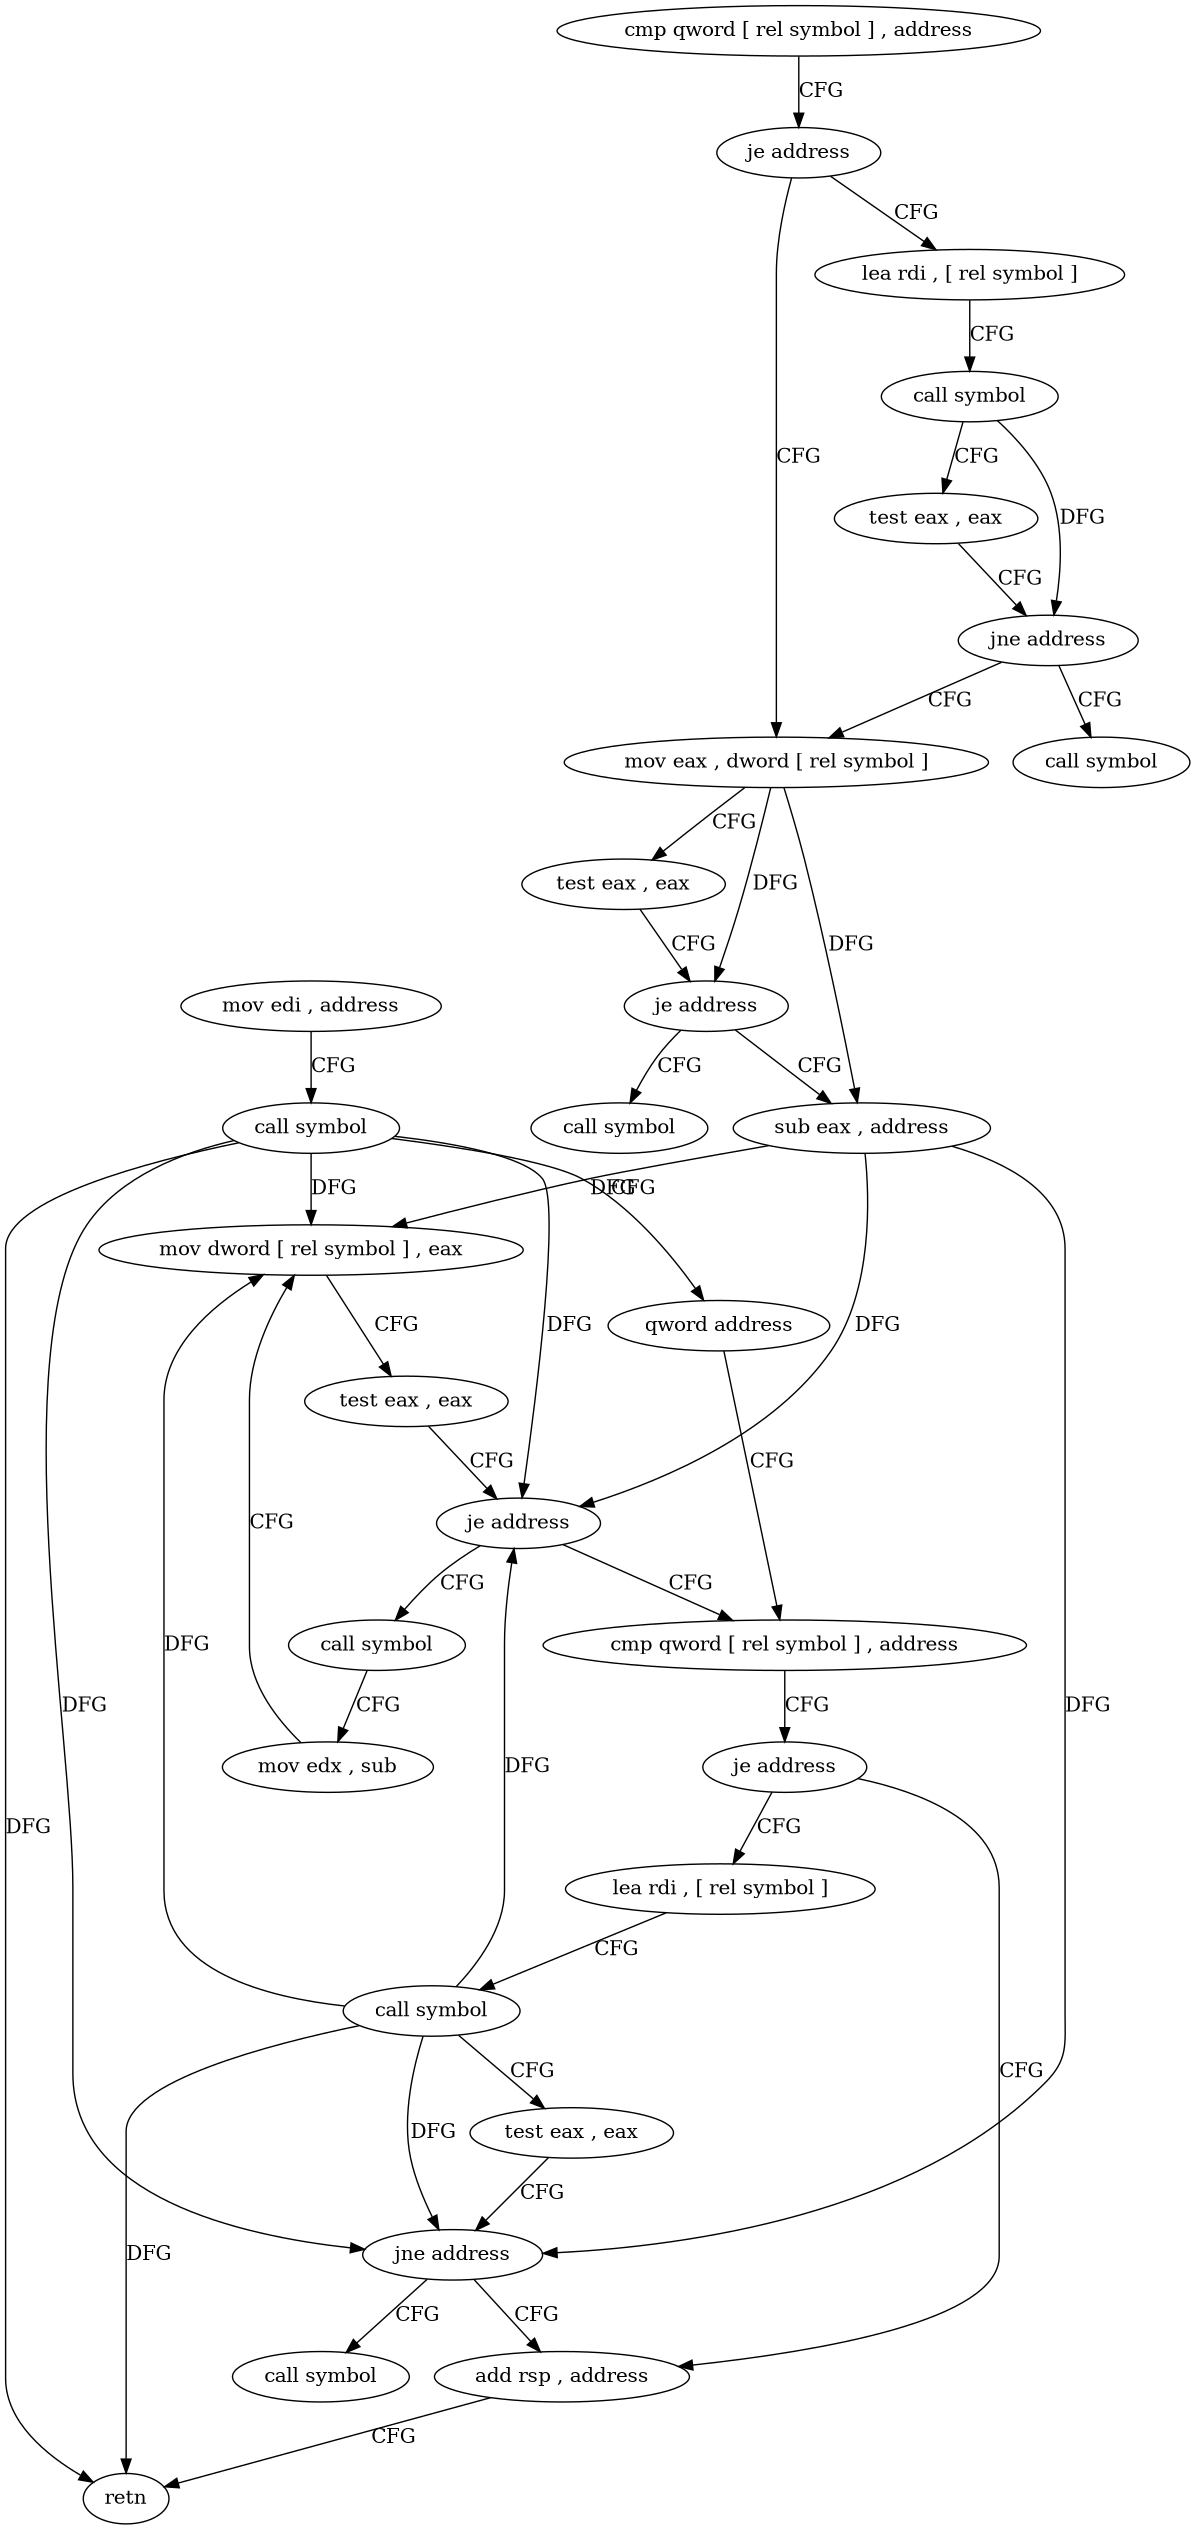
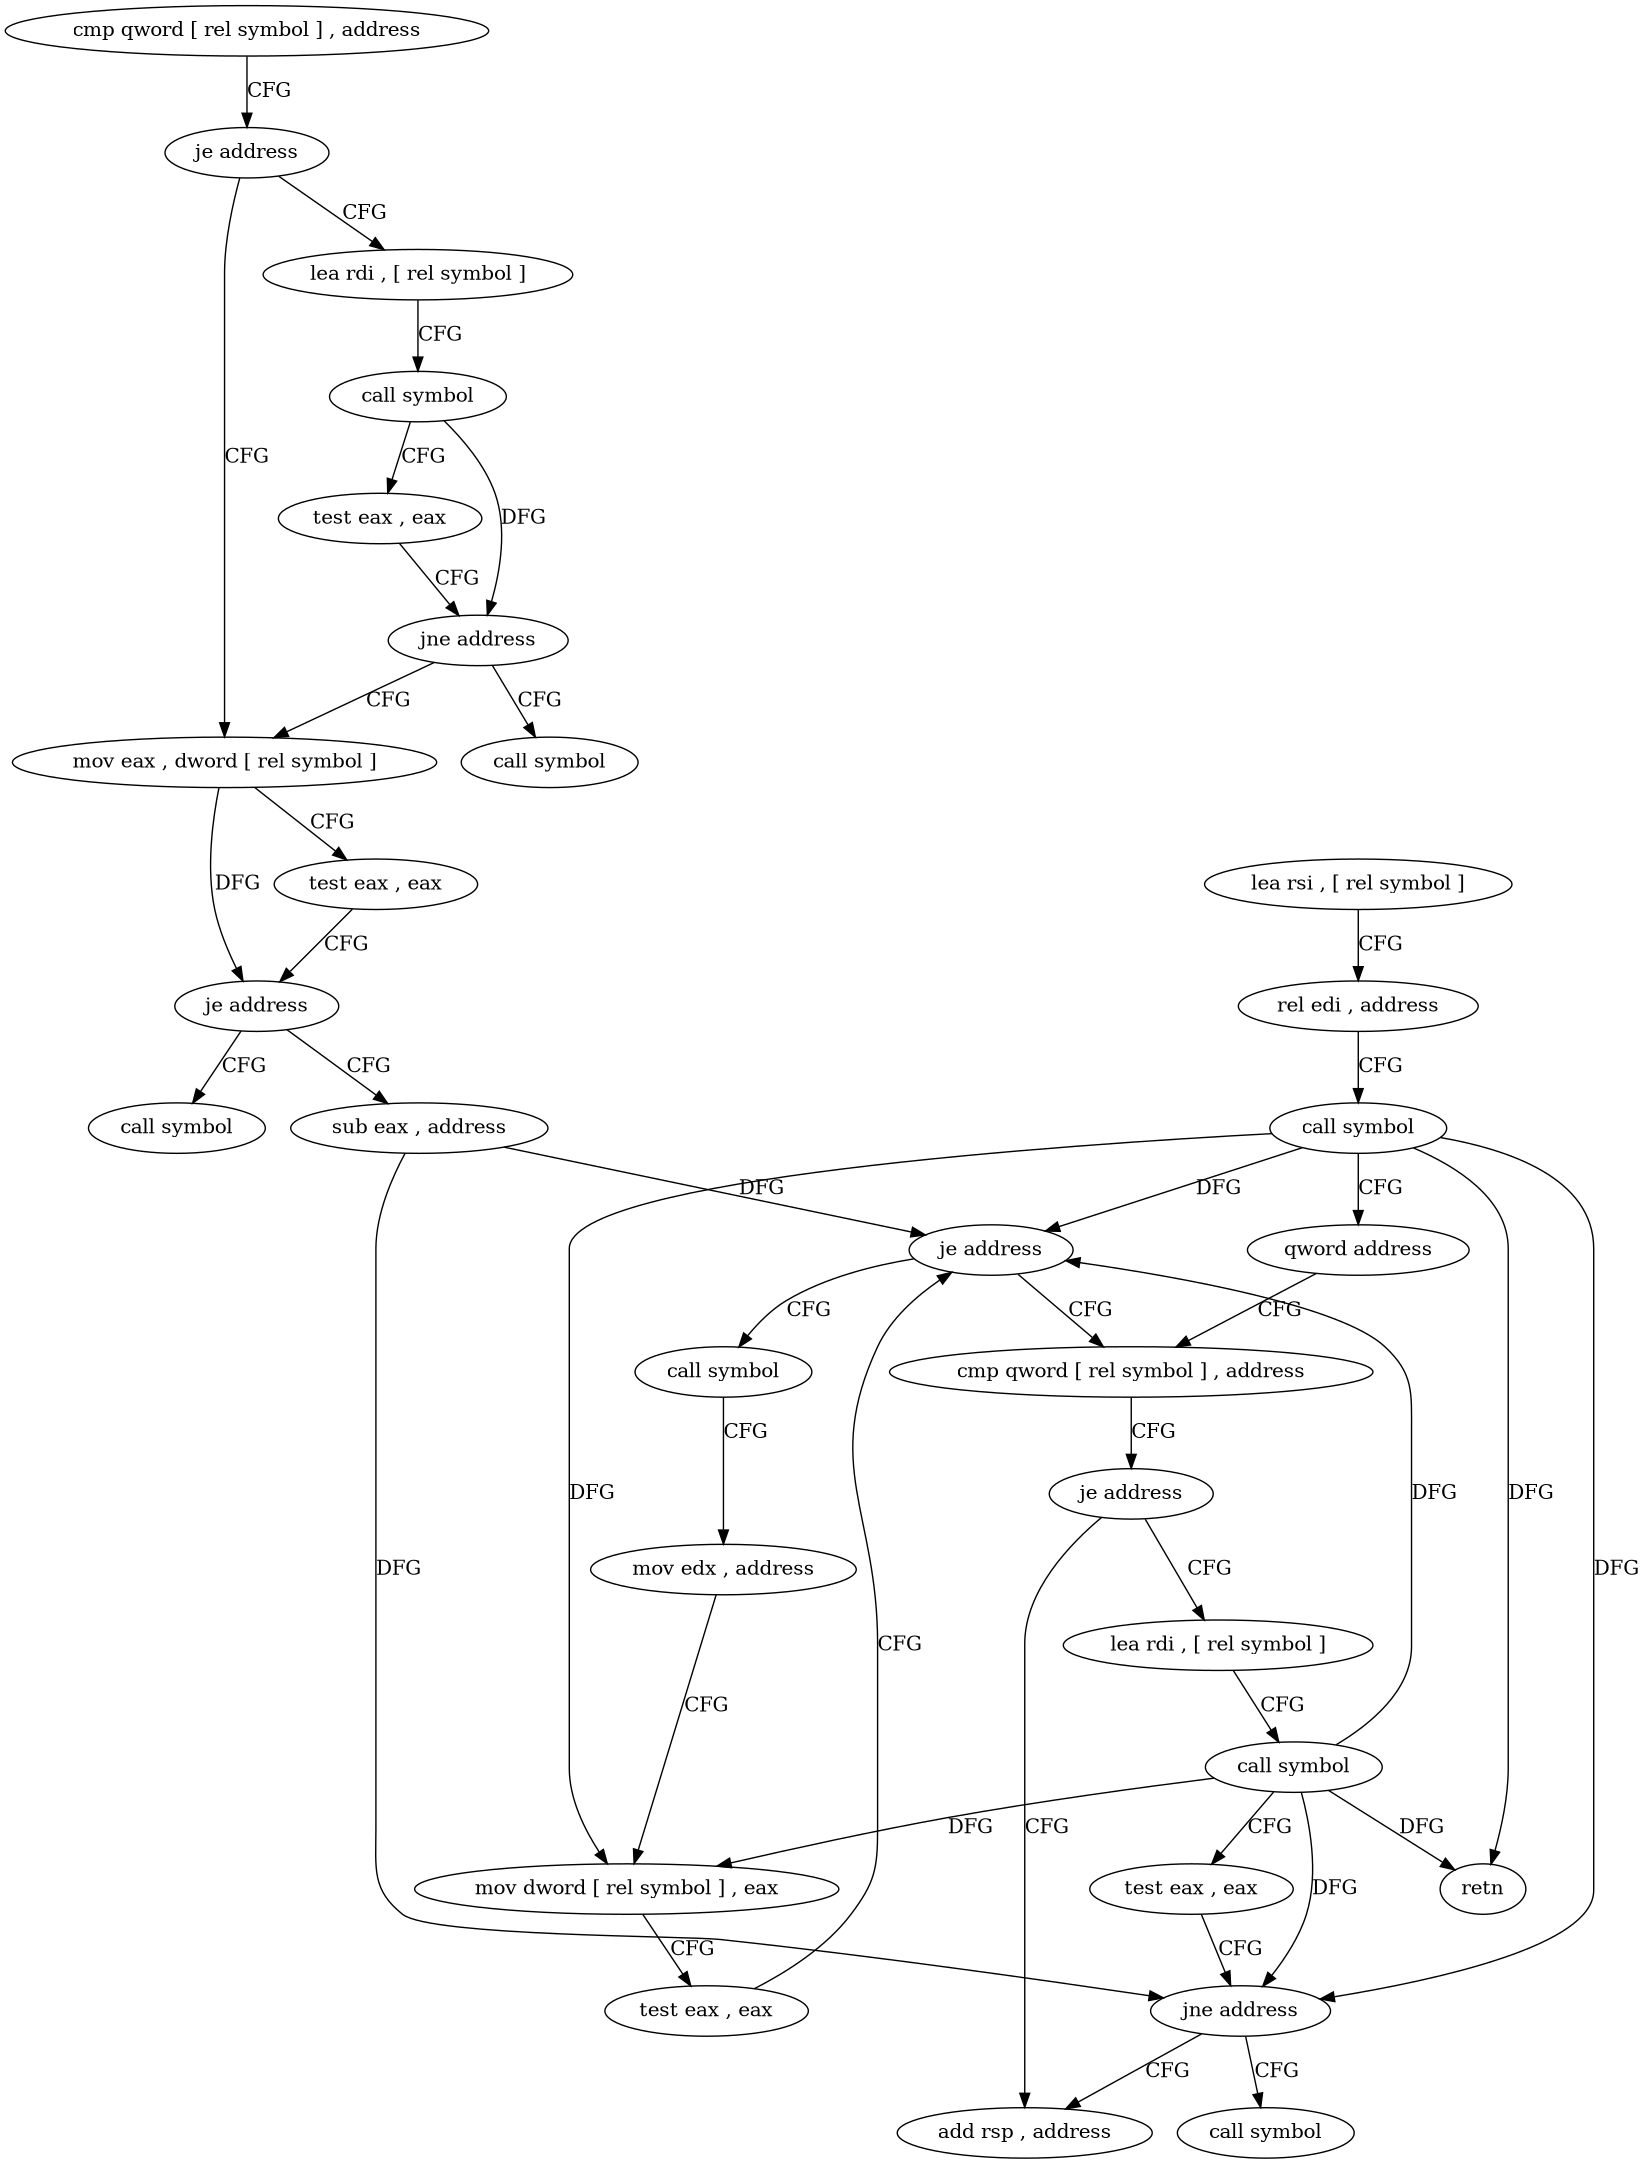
node "lea rsi , [ rel symbol ]": added
edge "mov eax , dword [ rel symbol ]" -> "sub eax , address": removed, label "DFG"
node "mov edi , address": label "mov edi , address" -> "rel edi , address"
edge "sub eax , address" -> "mov dword [ rel symbol ] , eax": removed, label "DFG"
node "mov edx , sub": label "mov edx , sub" -> "mov edx , address"
edge "add rsp , address" -> "retn": removed, label "CFG"
